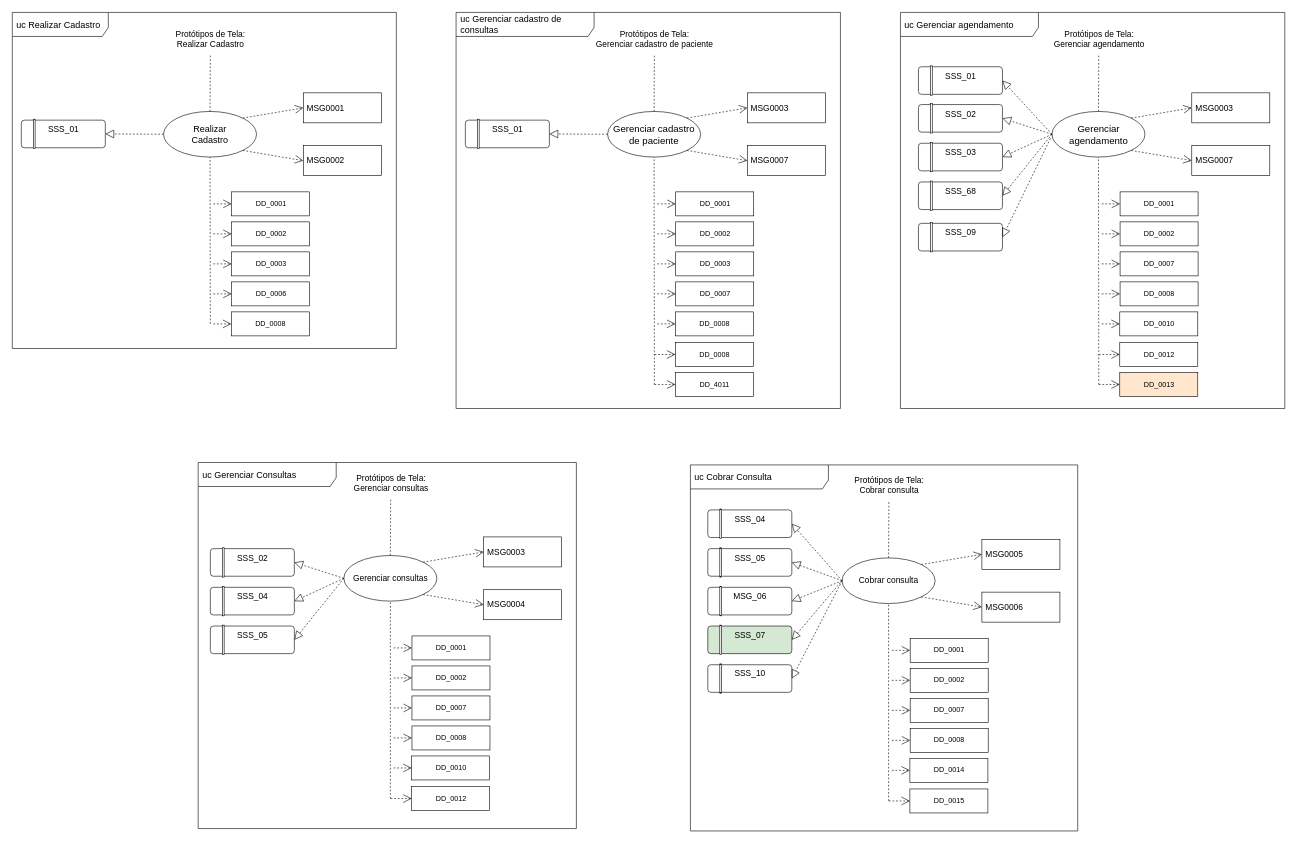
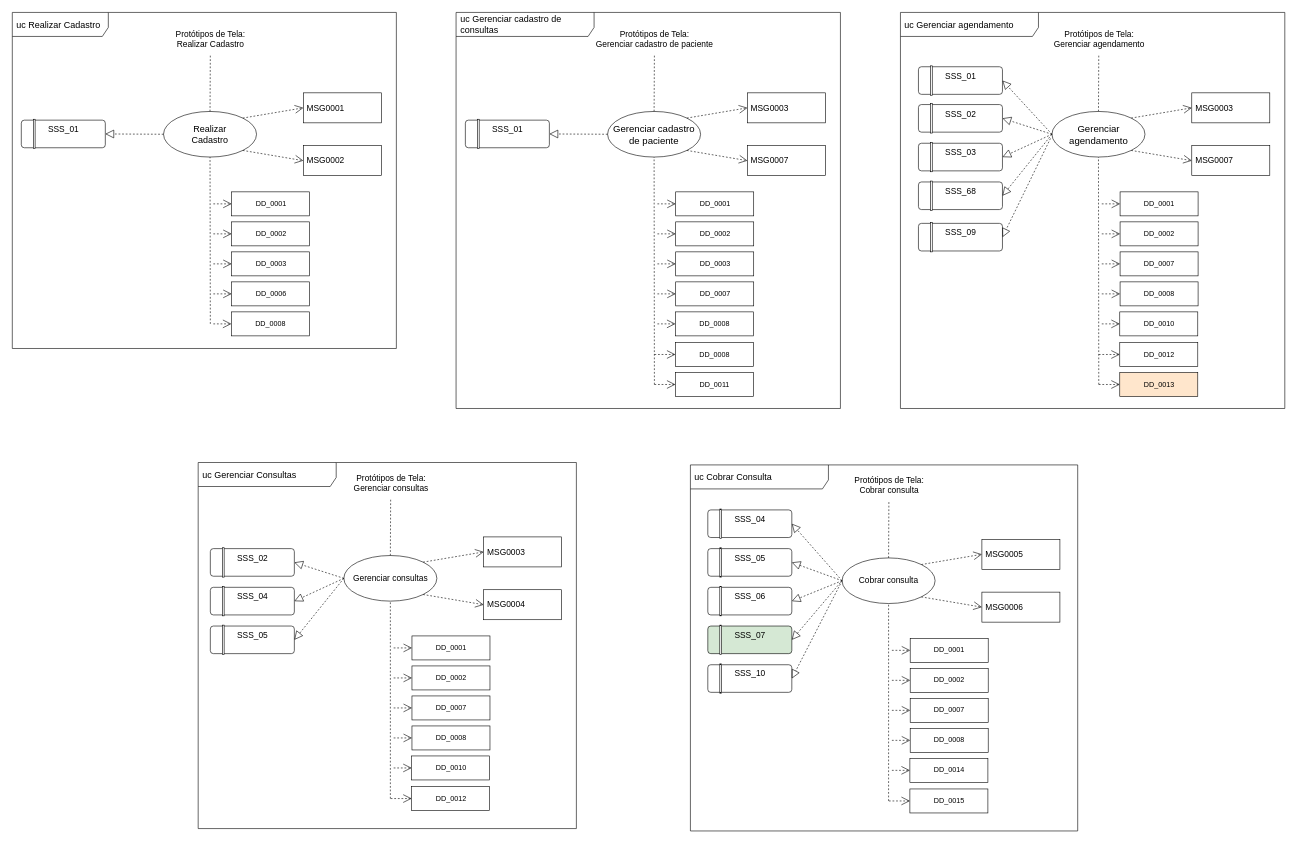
node "DD_4011": label "DD_4011" -> "DD_0011"
node "MSG_06": label "MSG_06" -> "SSS_06"
